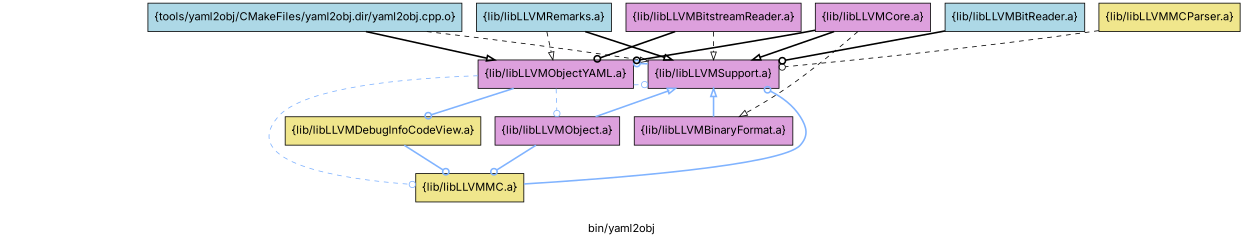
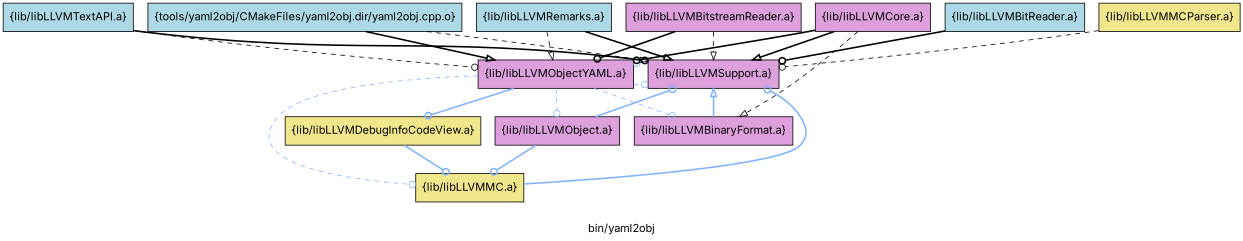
node "{lib/libLLVMTextAPI.a}": added
edge "{lib/libLLVMSupport.a}" -> "{lib/libLLVMObjectYAML.a}": style bold -> dashed
edge "{lib/libLLVMObjectYAML.a}" -> "{lib/libLLVMBinaryFormat.a}": added
edge "{lib/libLLVMObject.a}" -> "{lib/libLLVMSupport.a}": arrowhead onormal -> odot
